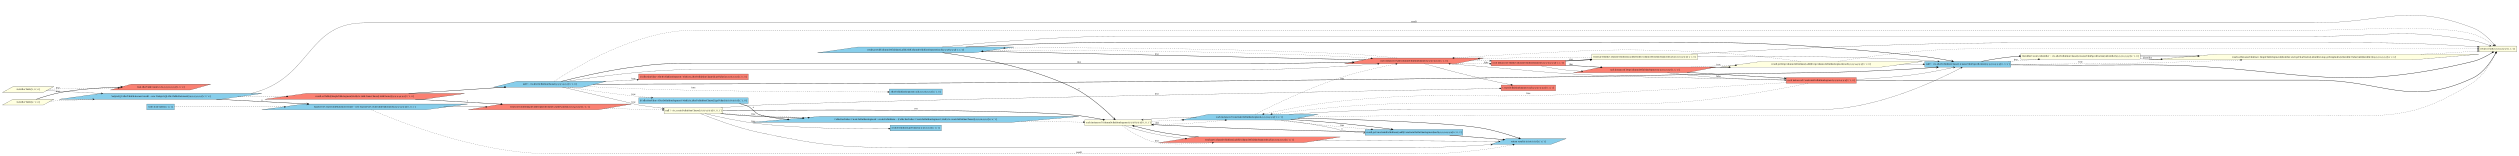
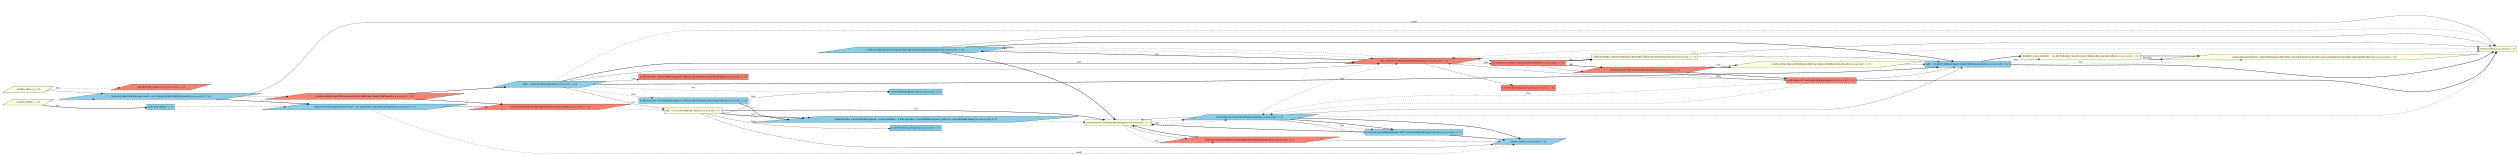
edge "visitAlterTable['0', '1', '0']" -> "final AlterTableContext ctx@@@2@@@['1', '1', '0']": now "visitAlterTable['0', '1', '0']" -> "visitCreateTable['0', '0', '1']"
edge "null != ctx.createDefinitionClause()@@@5@@@['0', '0', '1']" -> "CreateDefinitionSegment each@@@7@@@['0', '0', '1']": now "null != ctx.createDefinitionClause()@@@5@@@['0', '0', '1']" -> "AlterDefinitionSegment each@@@6@@@['0', '1', '0']"
